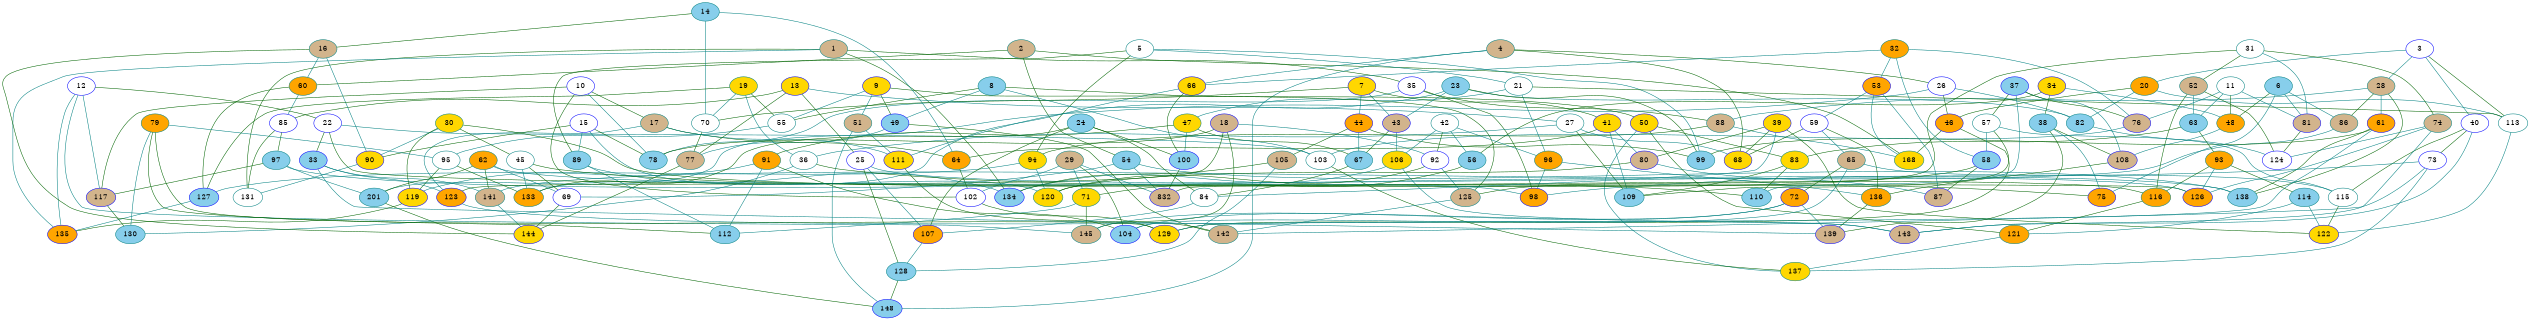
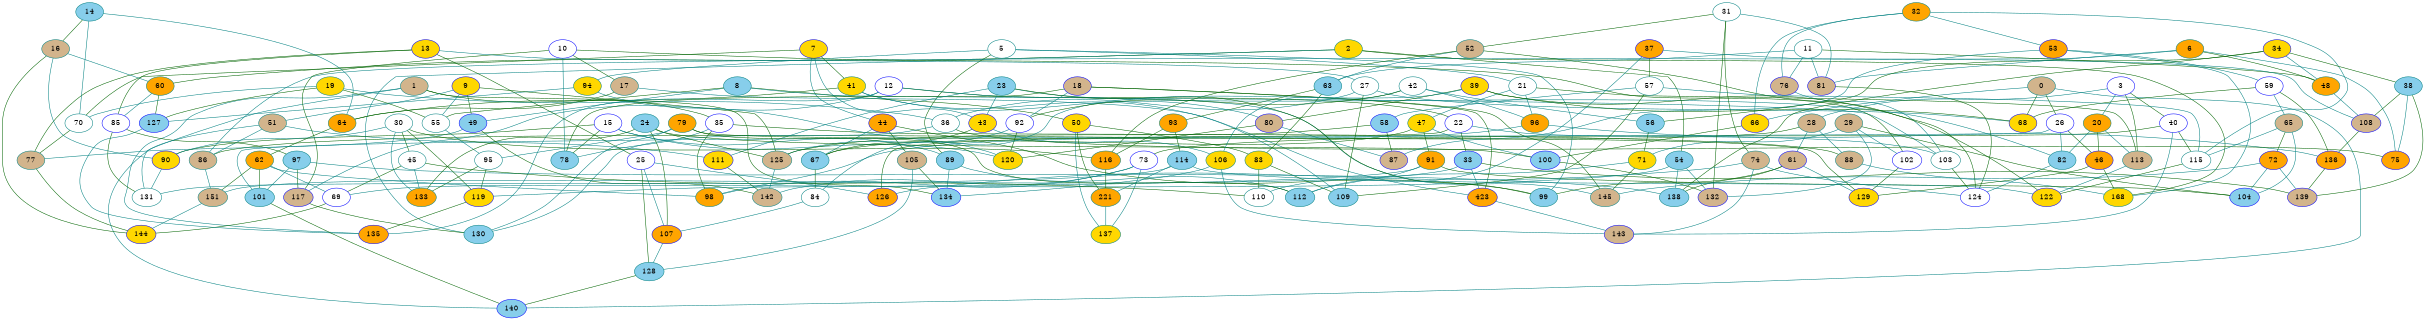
node "2": fillcolor tan -> gold
node "4": label "4" -> "0"
edge "1" -- "131": color darkgreen -> teal
edge "2" -- "130": added
node "37": fillcolor skyblue -> orange
node "6": fillcolor skyblue -> orange
edge "3" -- "40": color teal -> darkgreen
edge "5" -- "94": color darkgreen -> teal
edge "37" -- "76": removed
edge "32" -- "58": now "32" -- "115"
node "30": fillcolor gold -> white
node "43": fillcolor tan -> gold
node "41": color blue -> teal
node "61": fillcolor orange -> tan
node "113": fillcolor white -> tan
edge "88" -- "94": removed
edge "51" -- "86": added
edge "17" -- "111": removed
edge "24" -- "84": now "24" -- "125"
edge "28" -- "138": now "34" -- "138"
edge "66" -- "133": now "30" -- "133"
edge "64" -- "102": now "64" -- "62"
edge "93" -- "126": removed
edge "114" -- "131": added
node "201": label "201" -> "101"
node "123": label "123" -> "423"
node "141": label "141" -> "151"
node "832": label "832" -> "132"
node "98": color blue -> teal
node "110": fillcolor skyblue -> white
node "136": color teal -> blue
edge "33" -- "139": color teal -> darkgreen
node "121": label "121" -> "221"
edge "103" -- "137": now "103" -- "124"
node "148": label "148" -> "140"
